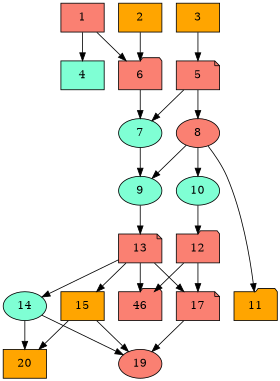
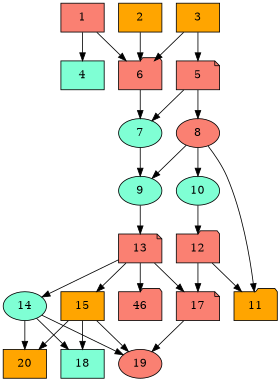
edge "3" -> "6": added
edge "12" -> "46": now "12" -> "11"
node "18": added
